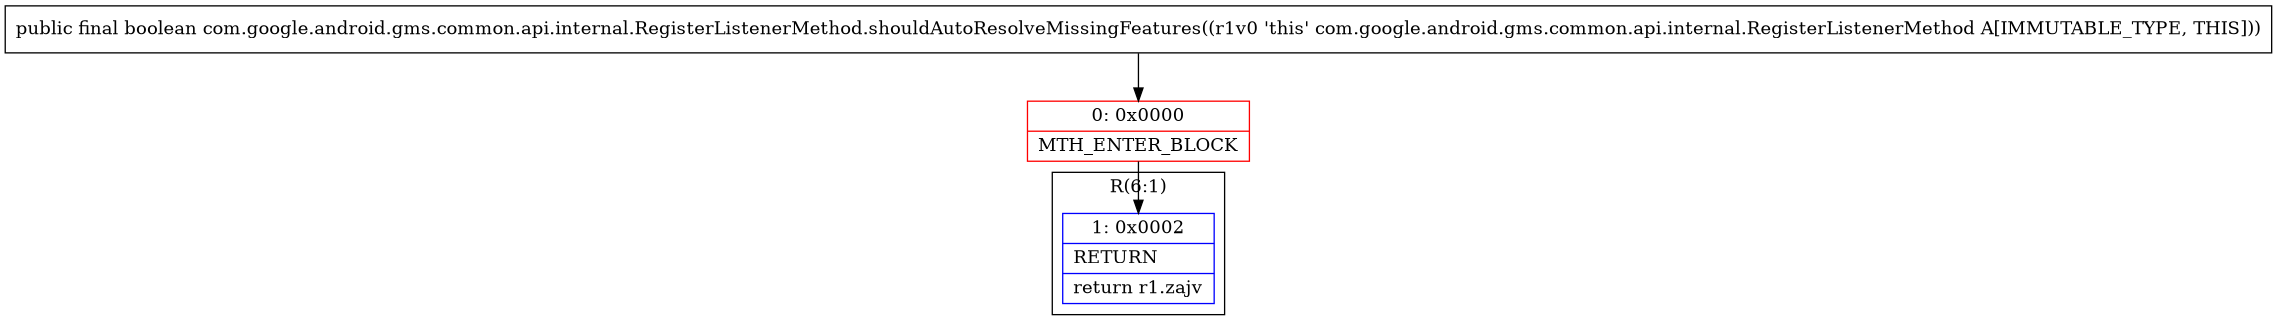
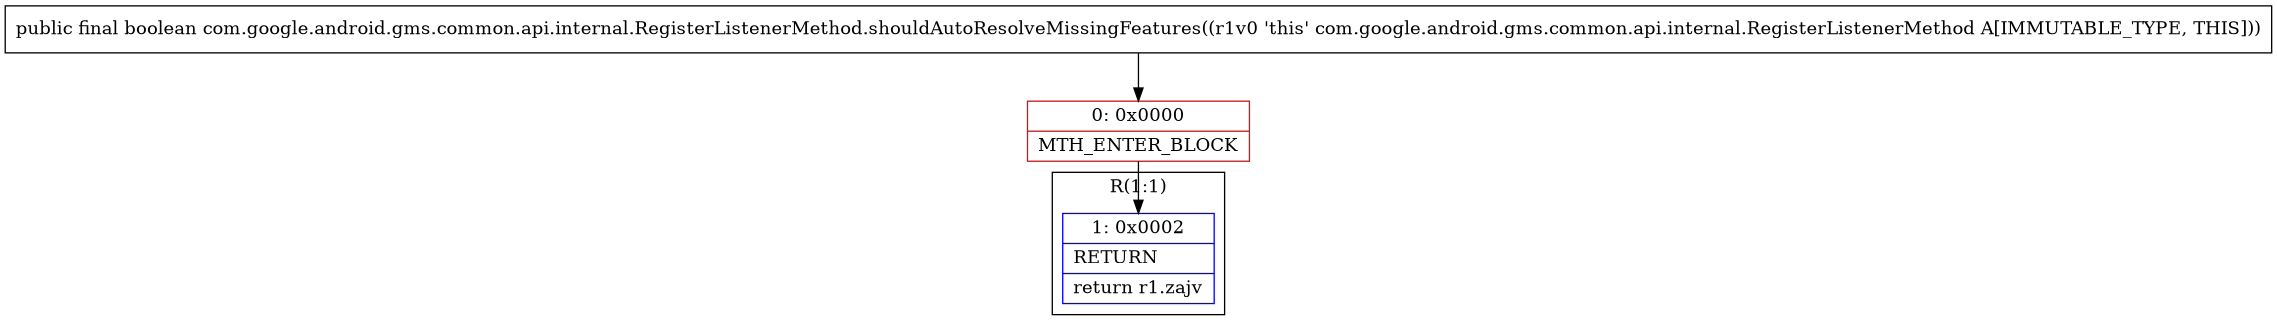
cluster "R(6:1)": label "R(6:1)" -> "R(1:1)"
